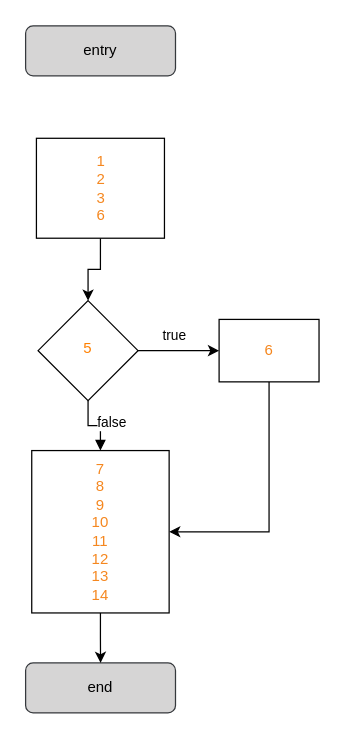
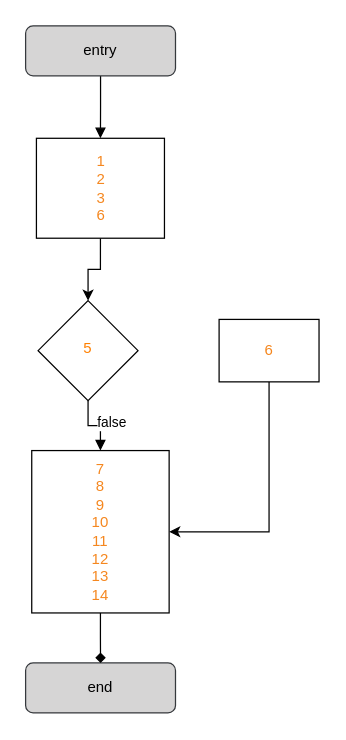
edge "entry" -> "1 2 3 6": added
edge "5" -> "6": removed, label "true"
edge "7 8 9 10 11 12 13 14" -> "end": arrowhead classic -> diamond
